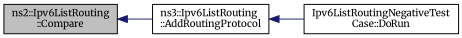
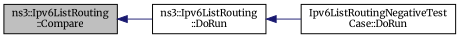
node "ns2::Ipv6ListRouting ::Compare": label "ns2::Ipv6ListRouting ::Compare" -> "ns3::Ipv6ListRouting ::Compare"
node "ns3::Ipv6ListRouting ::AddRoutingProtocol": label "ns3::Ipv6ListRouting ::AddRoutingProtocol" -> "ns3::Ipv6ListRouting ::DoRun"
